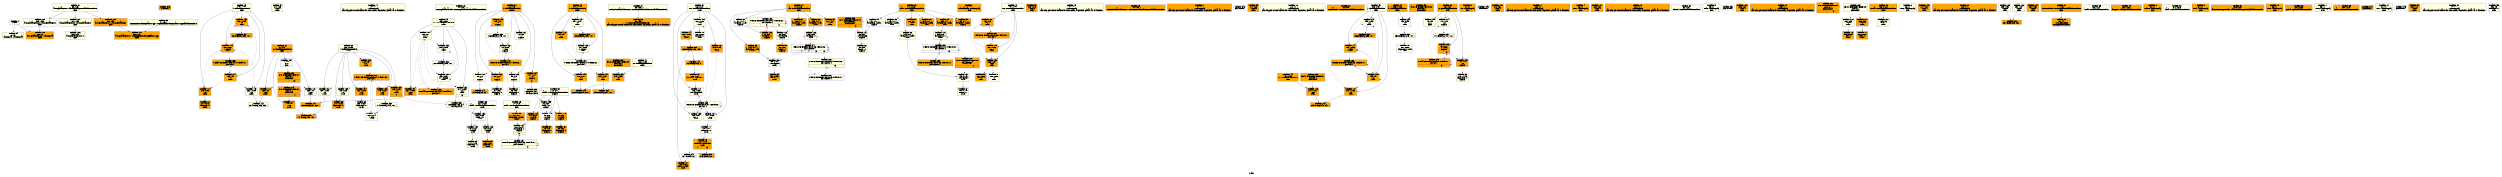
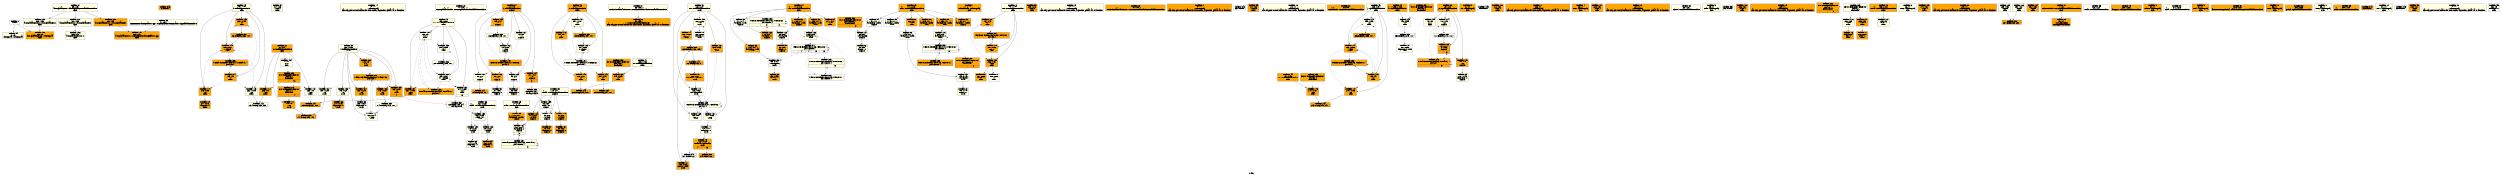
edge "NodeID: 38" -> "NodeID: 66": now "NodeID: 38" -> "NodeID: 171"
